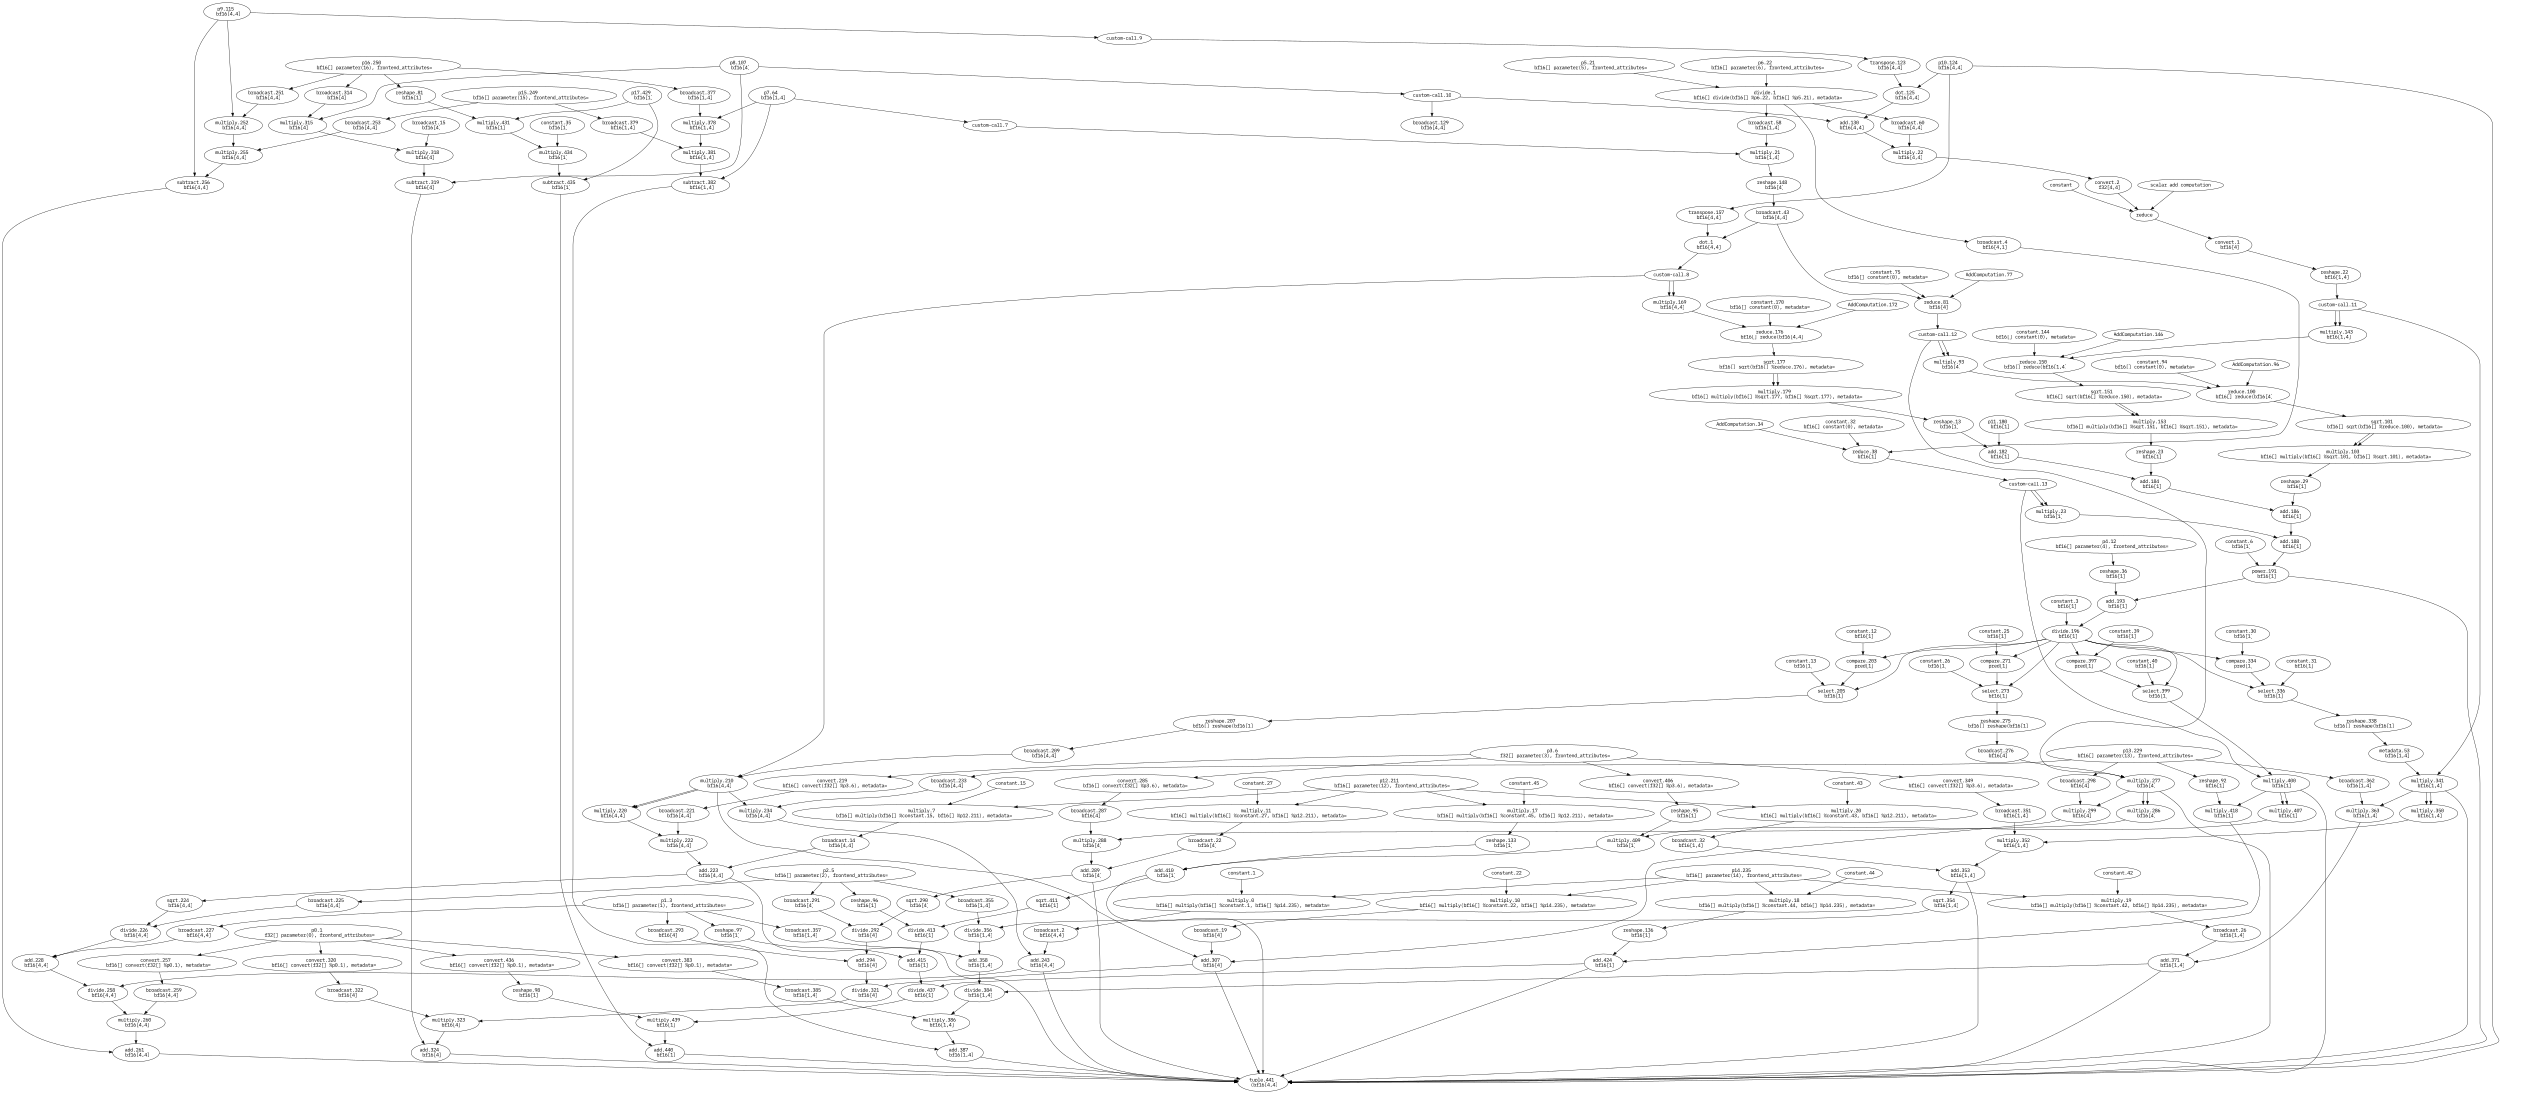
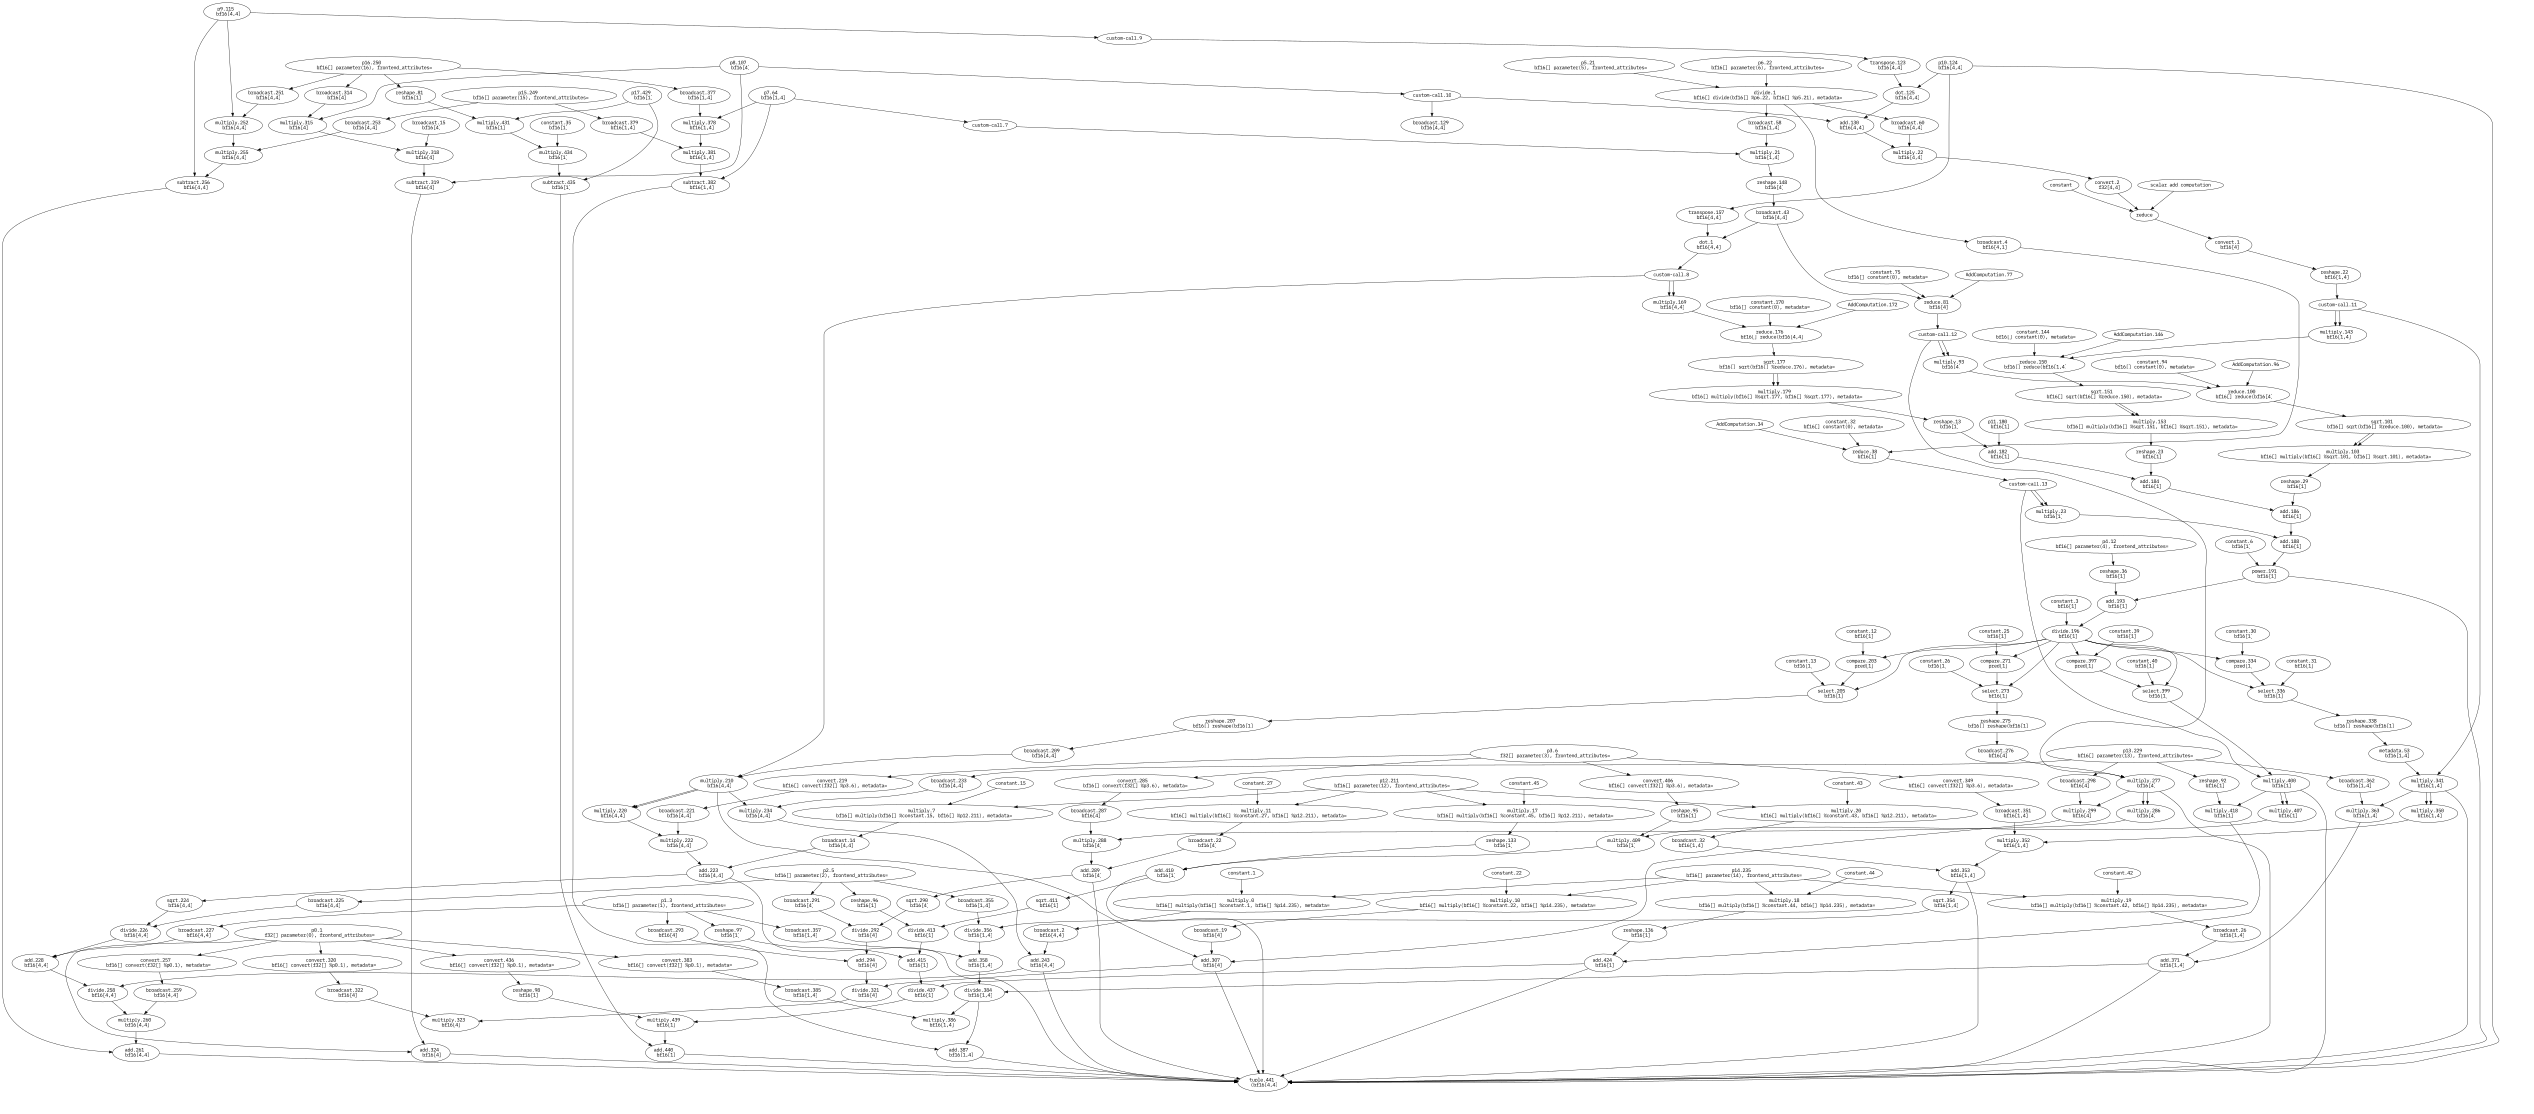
edge "multiply.323 bf16[4]" -> "add.324 bf16[4]": now "p0.1 f32[] parameter(0), frontend_attributes=" -> "add.324 bf16[4]"
edge "multiply.386 bf16[1,4]" -> "add.387 bf16[1,4]": now "divide.384 bf16[1,4]" -> "add.387 bf16[1,4]"
